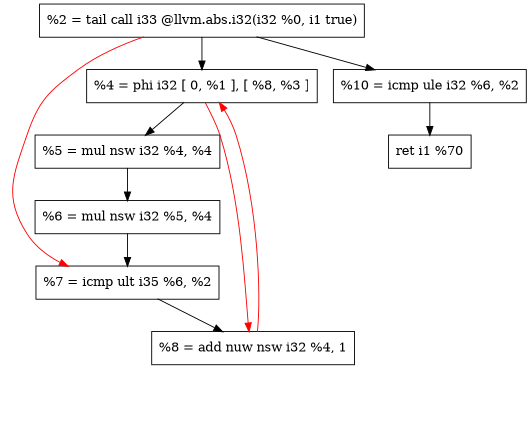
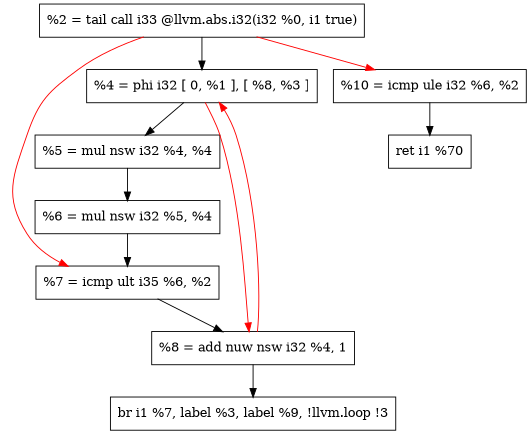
edge "%2 = tail call i33 @llvm.abs.i32(i32 %0, i1 true)" -> "%10 = icmp ule i32 %6, %2": color black -> red
node "br i1 %7, label %3, label %9, !llvm.loop !3": added
